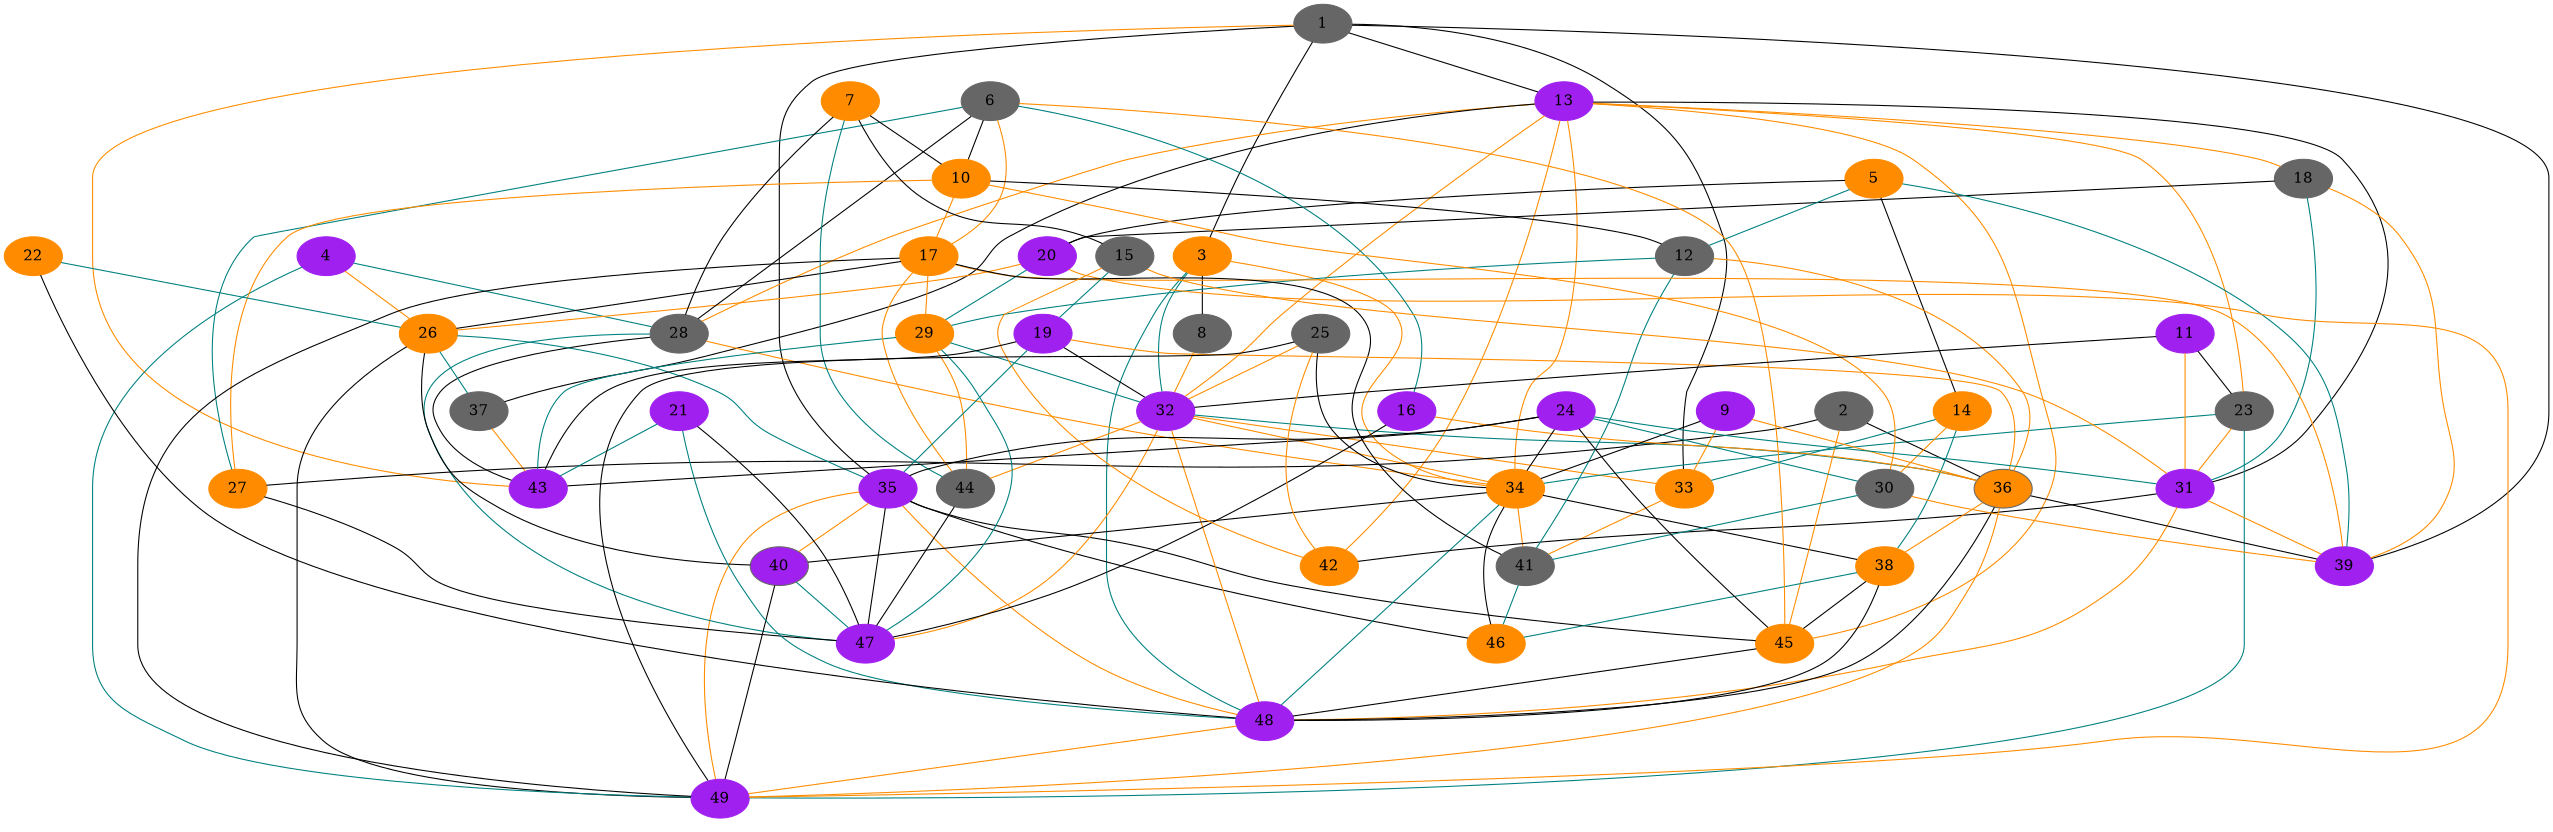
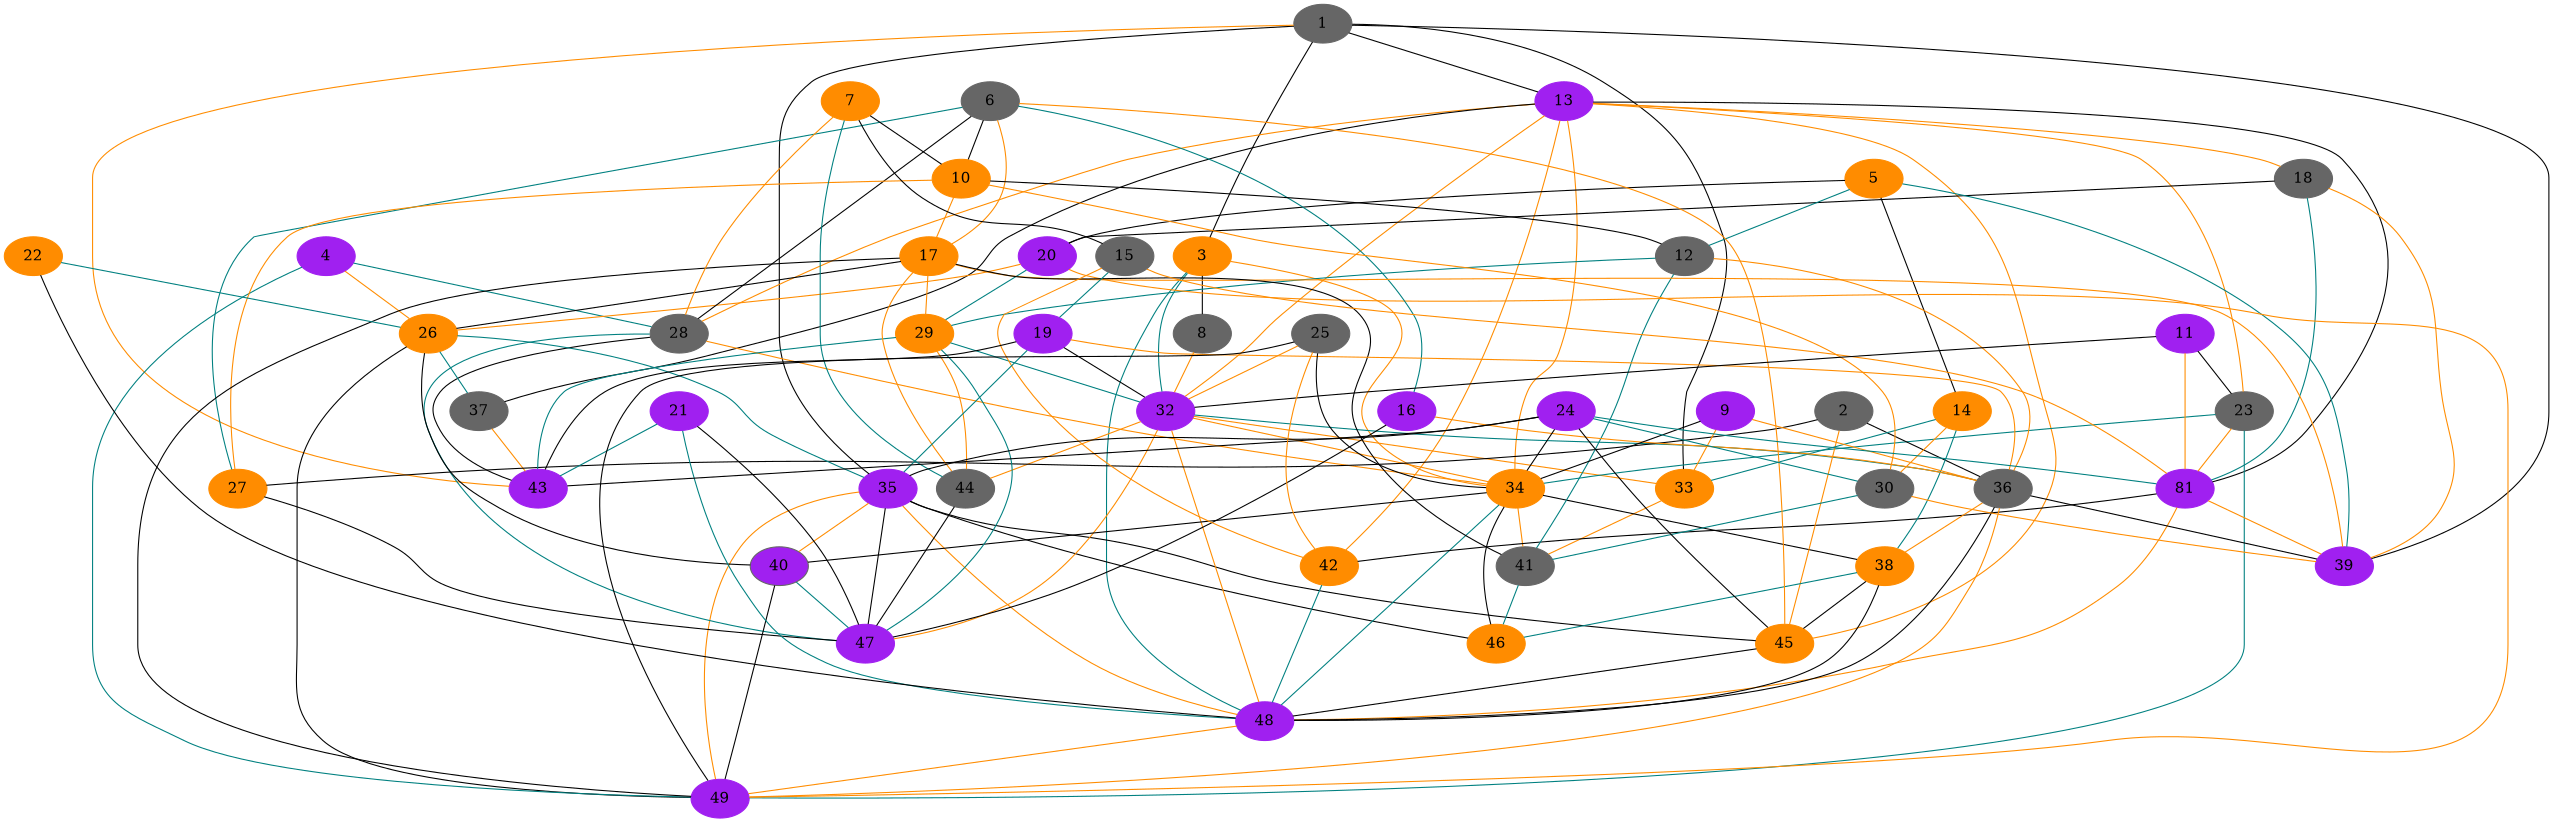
edge "7" -- "28": color black -> darkorange
node "36": fillcolor darkorange -> gray40
node "31": label "31" -> "81"
edge "42" -- "48": added
